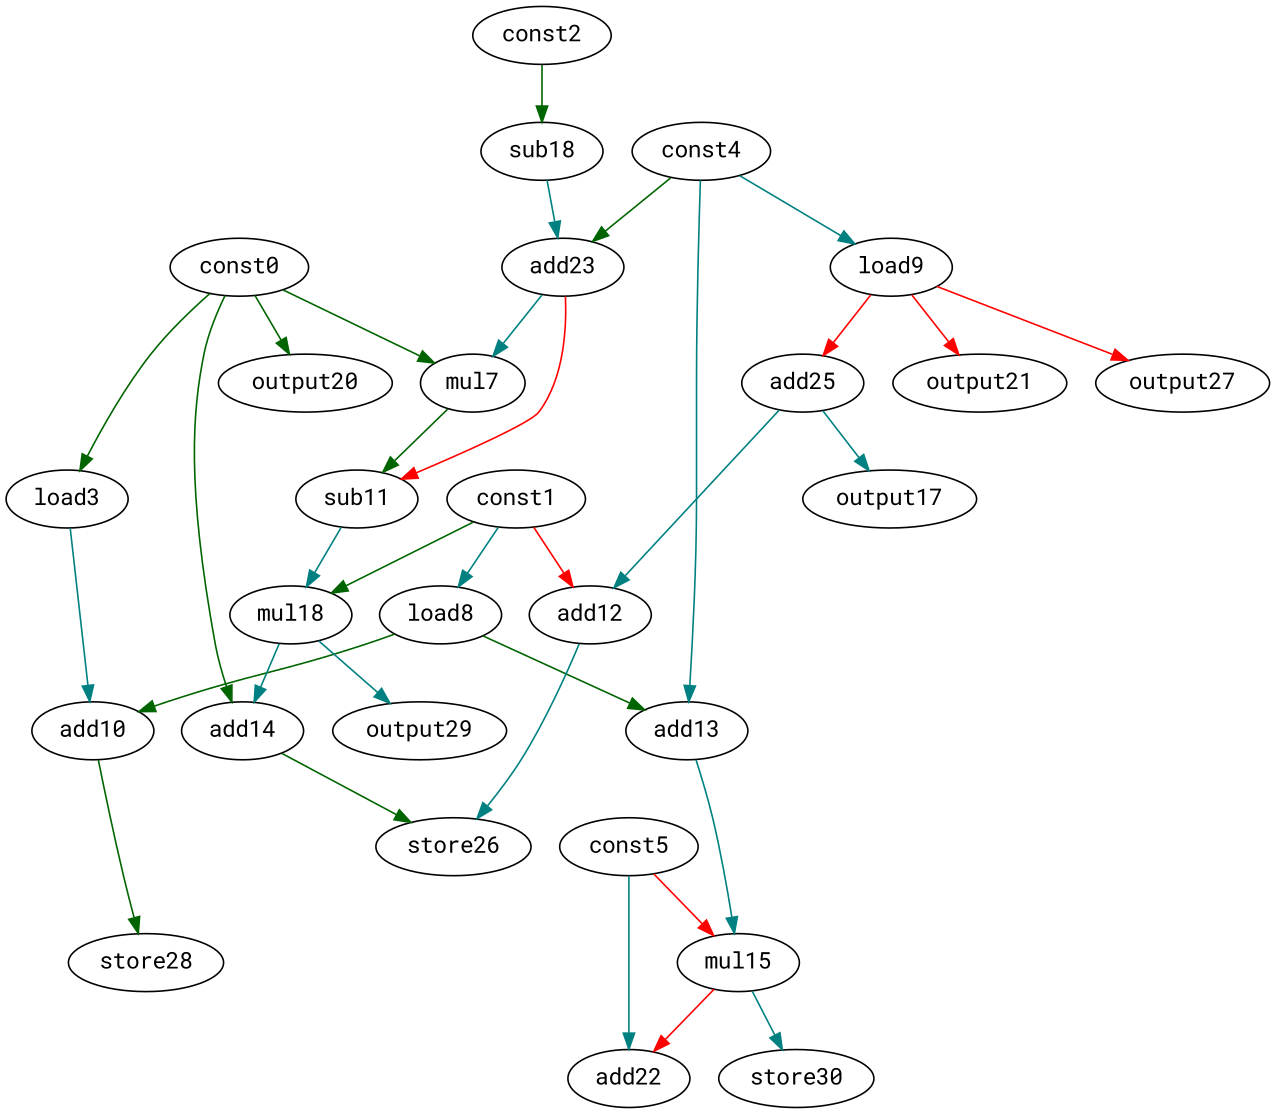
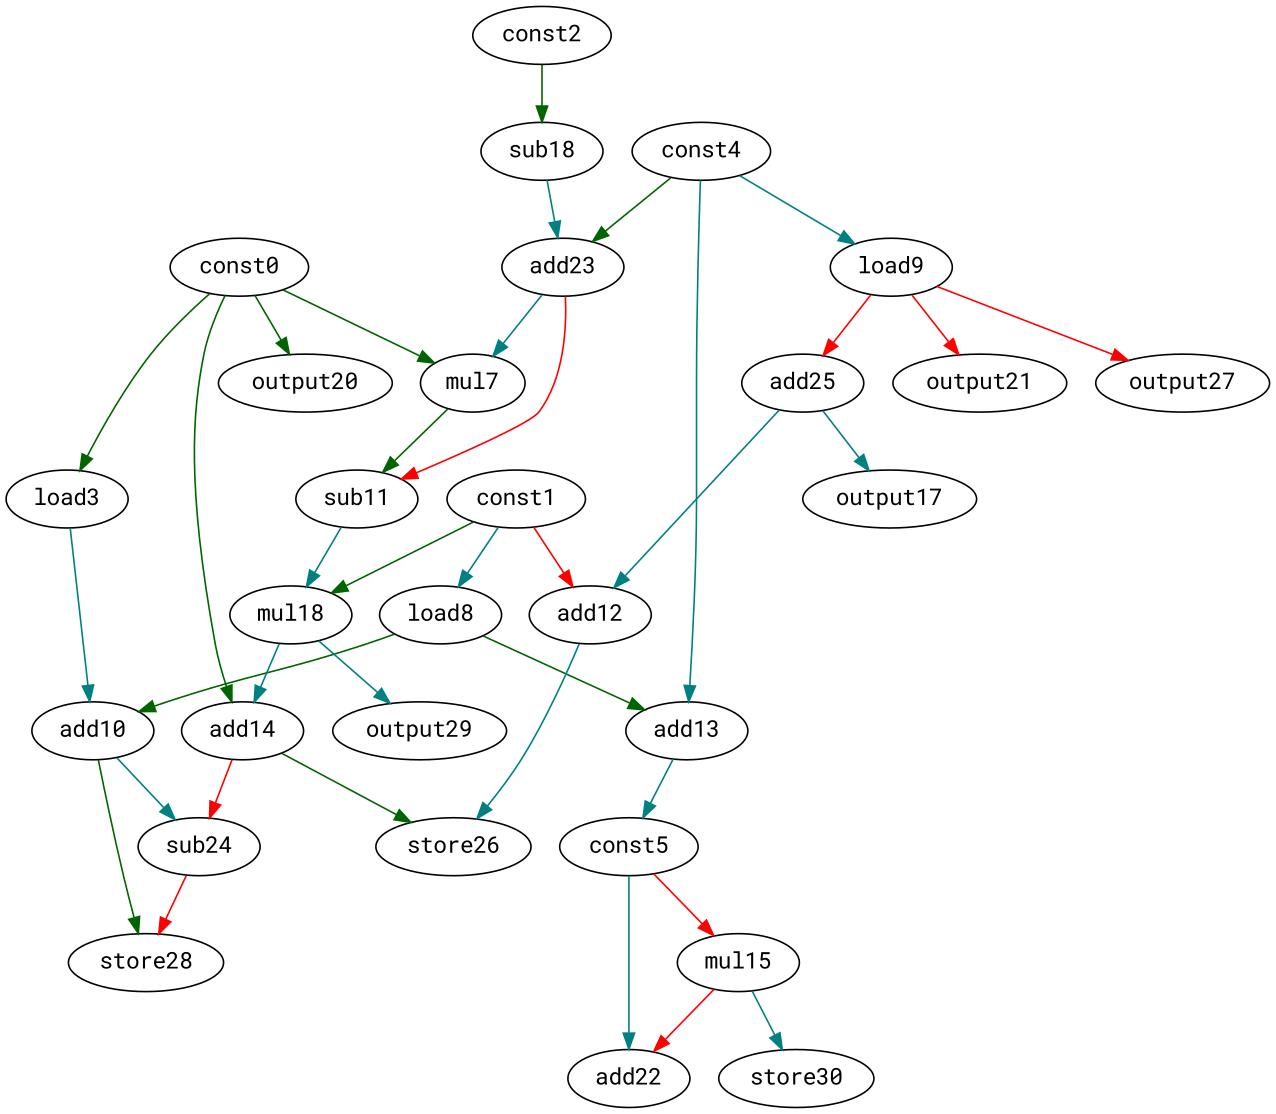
edge "add13" -> "mul15": now "add13" -> "const5"
node "sub24": added
